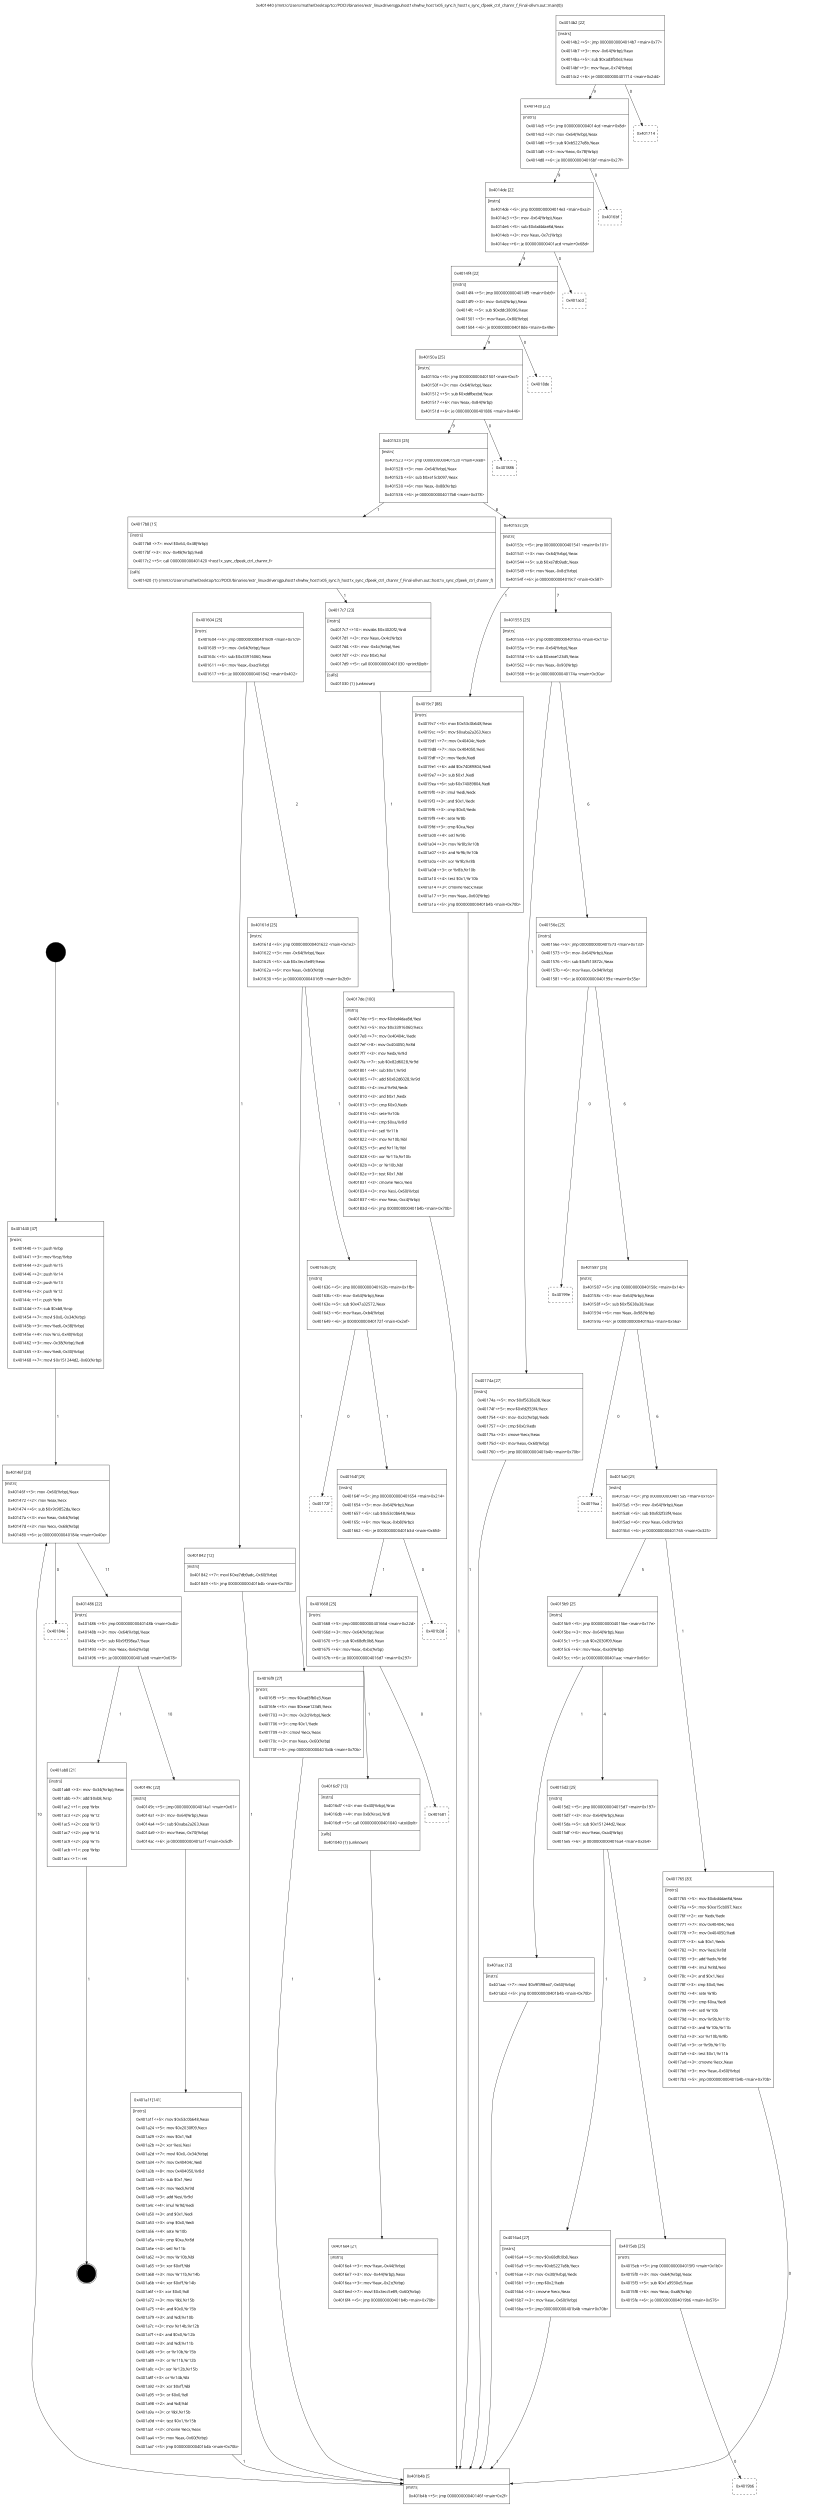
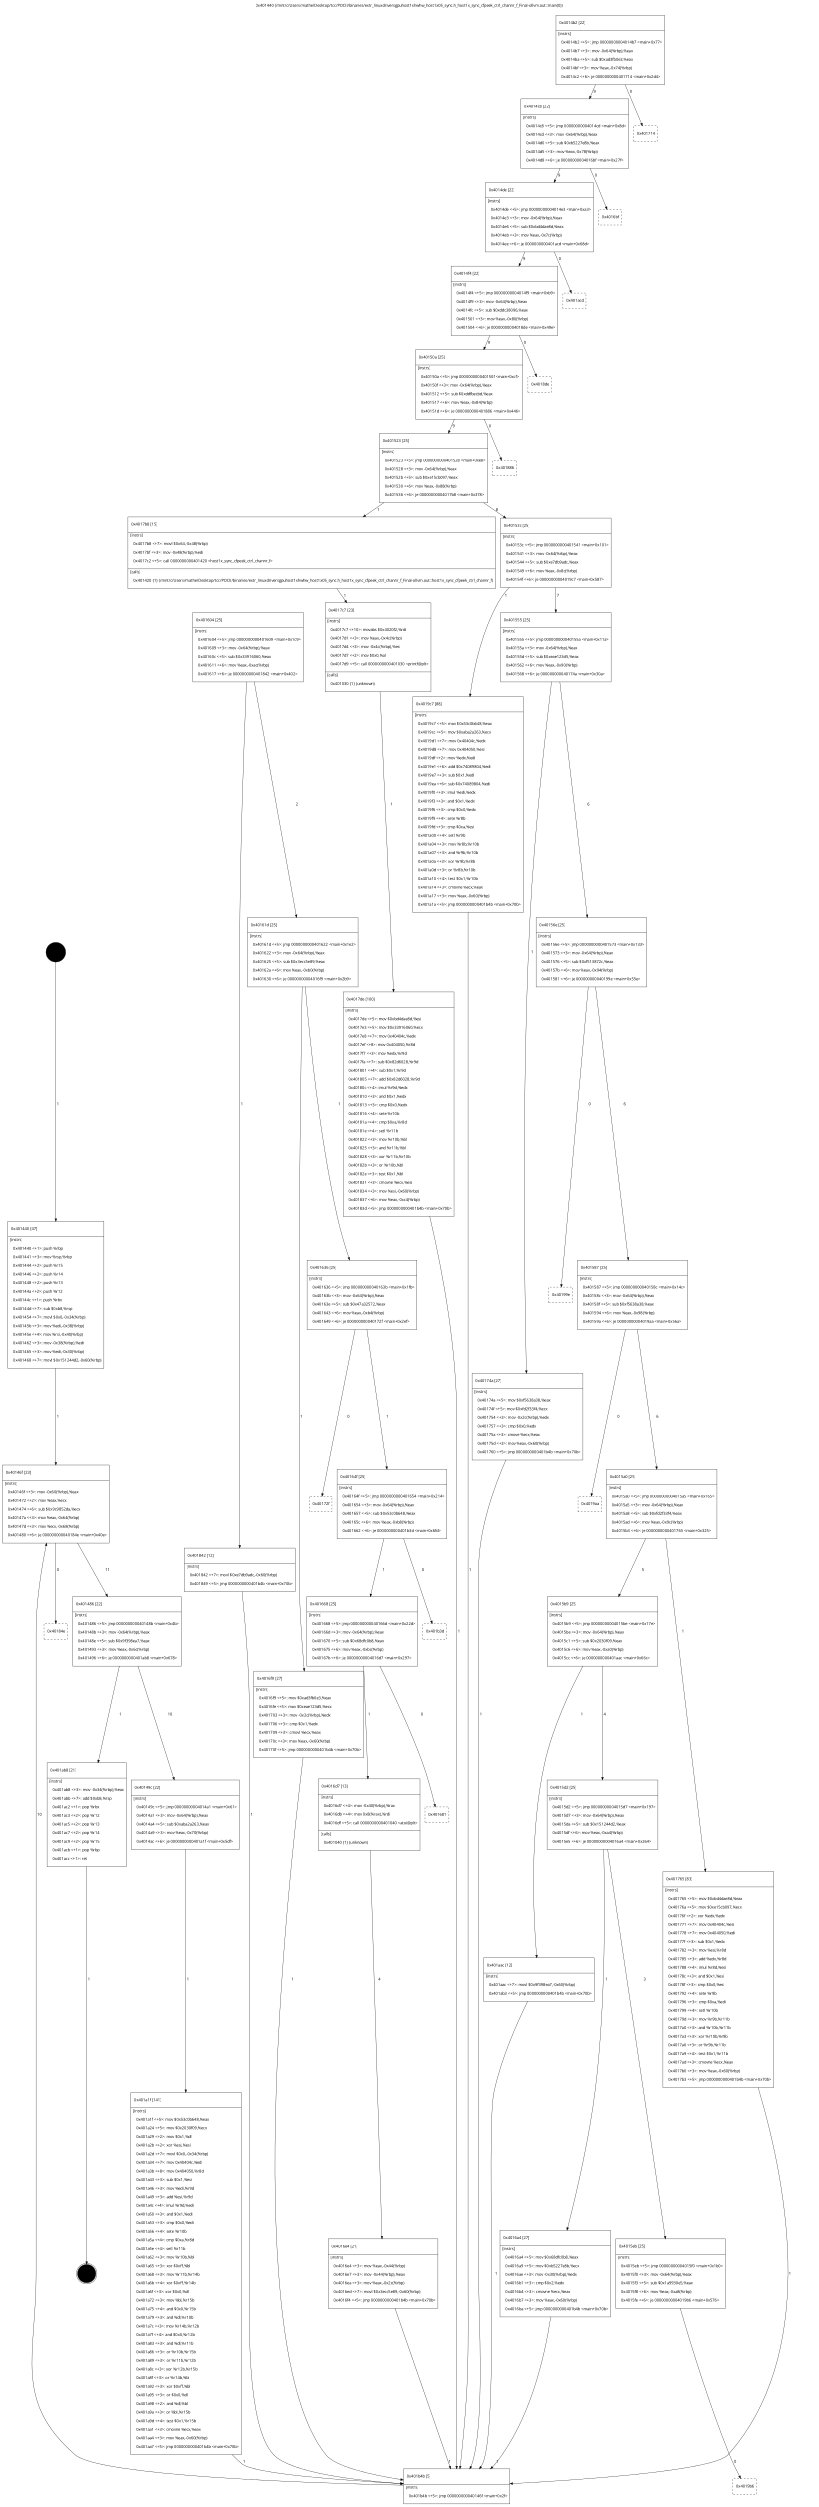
edge "0x401765 [83]" -> "0x401b4b [5]": label " 0" -> " 1"
edge "0x4016e4 [21]" -> "0x401b4b [5]": added, label "1"
